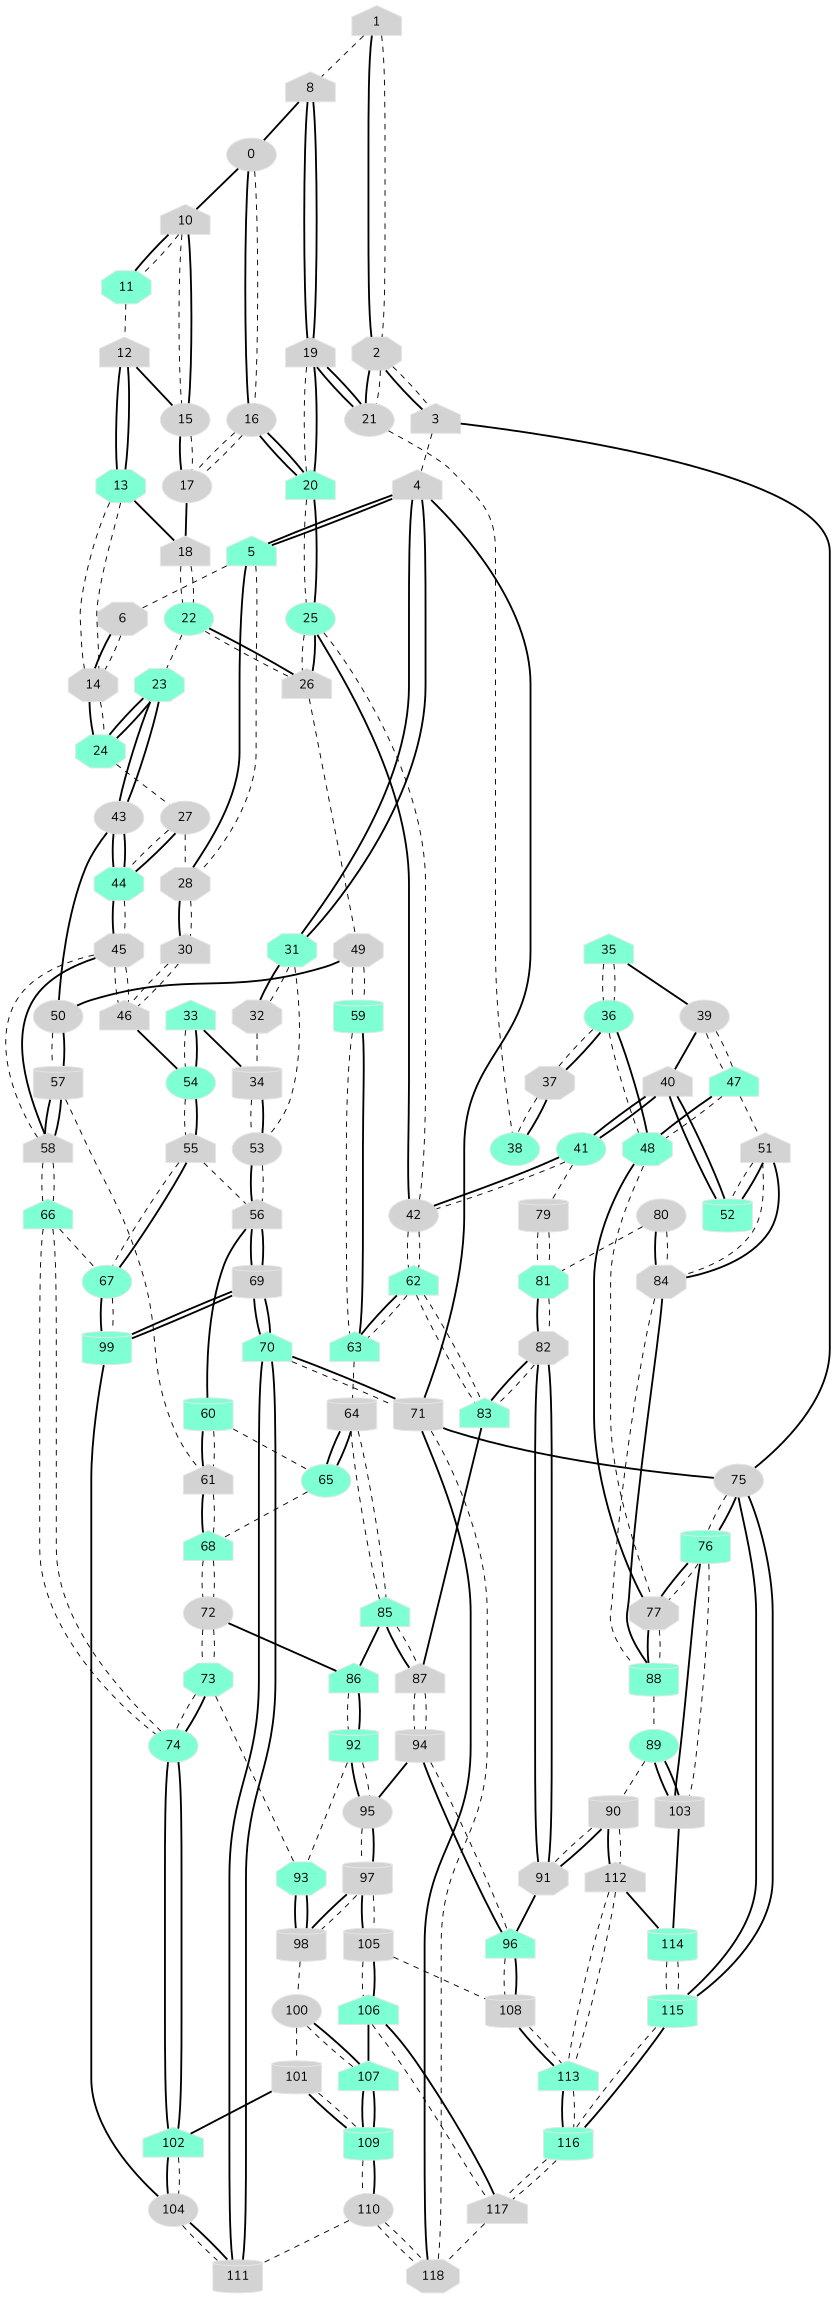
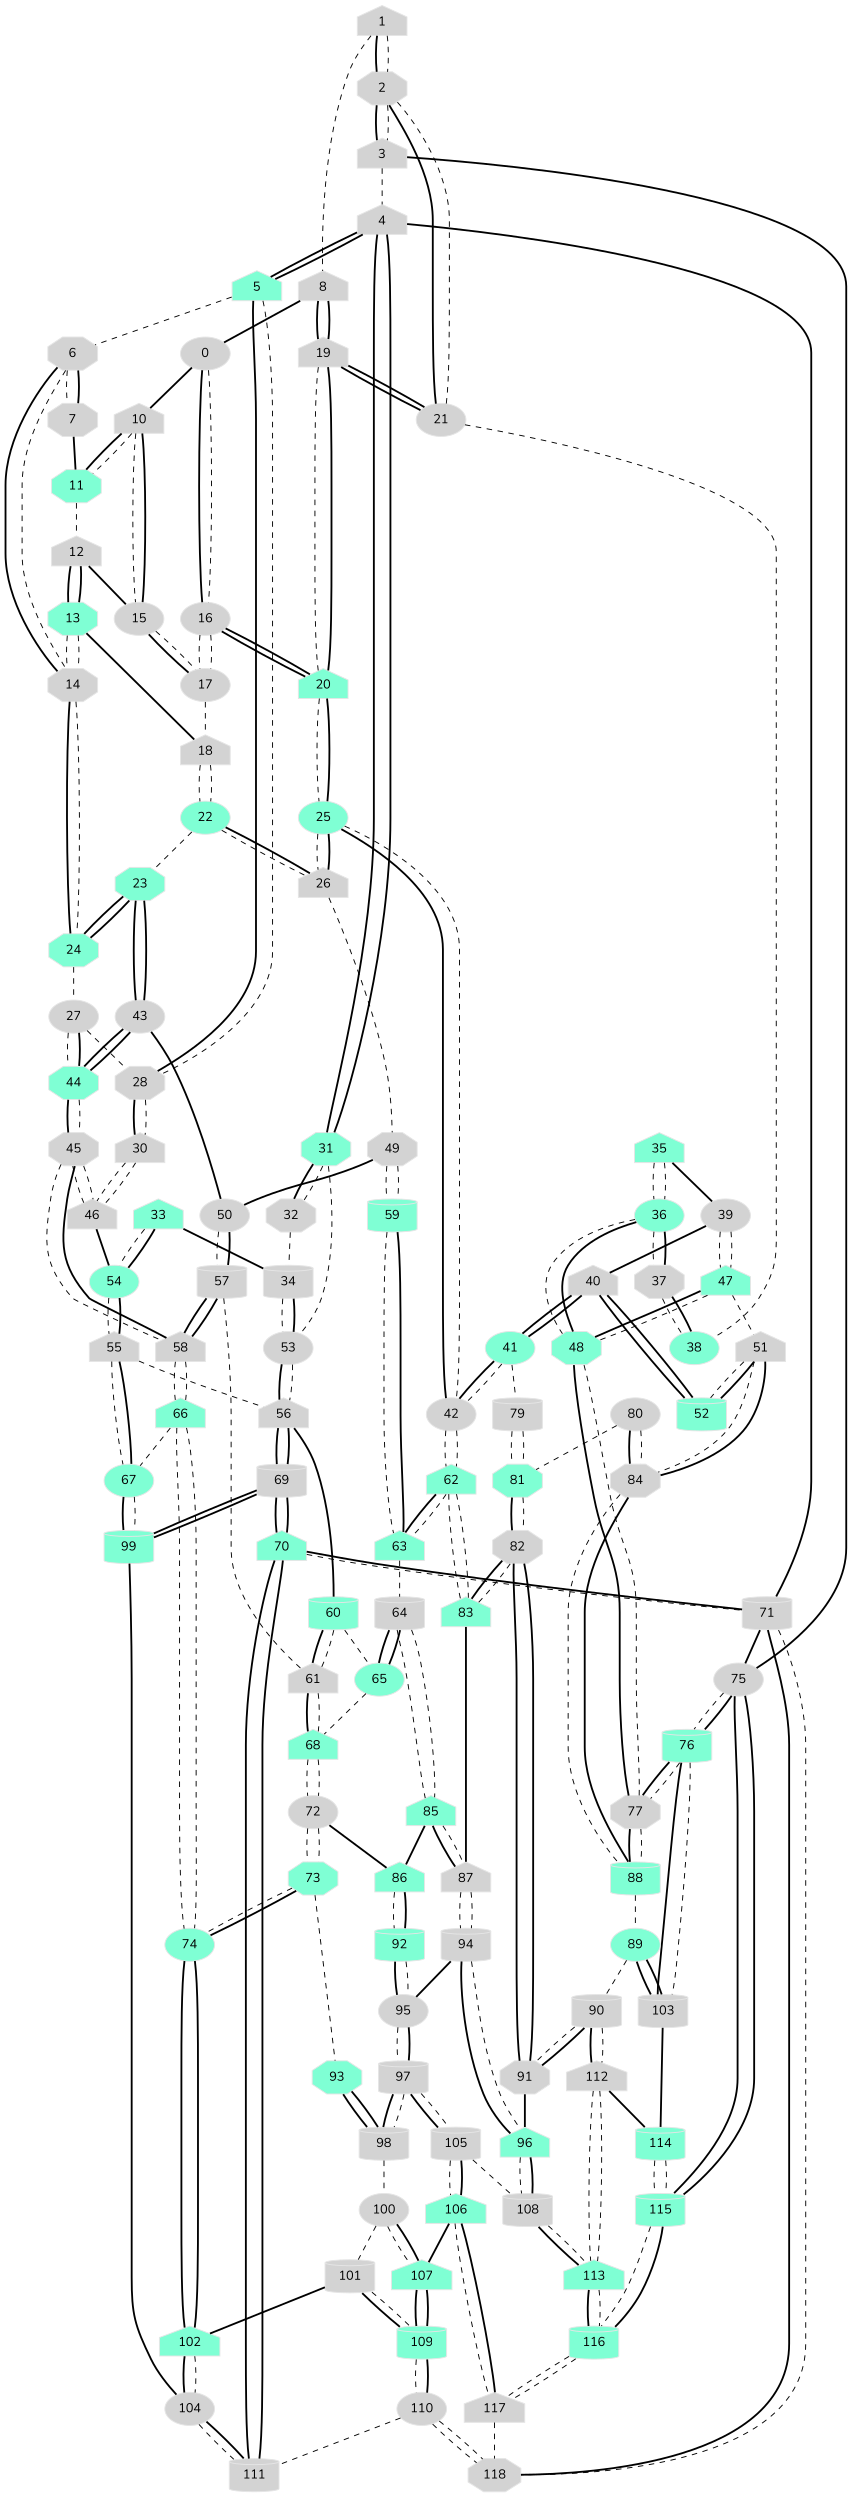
node "7": added
edge "17" -- "18": style bold -> dashed
edge "92" -- "93": removed
